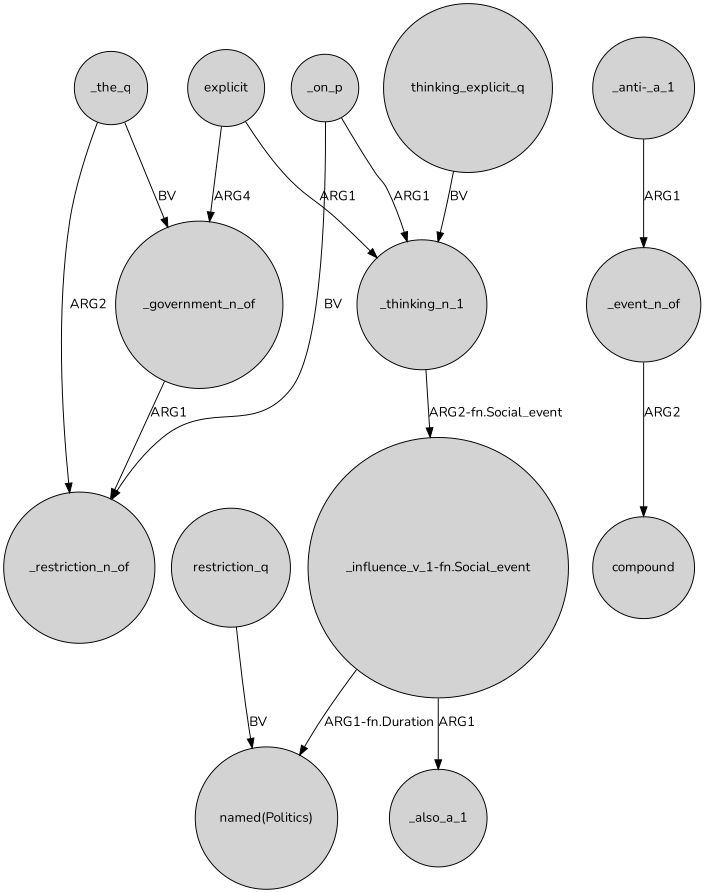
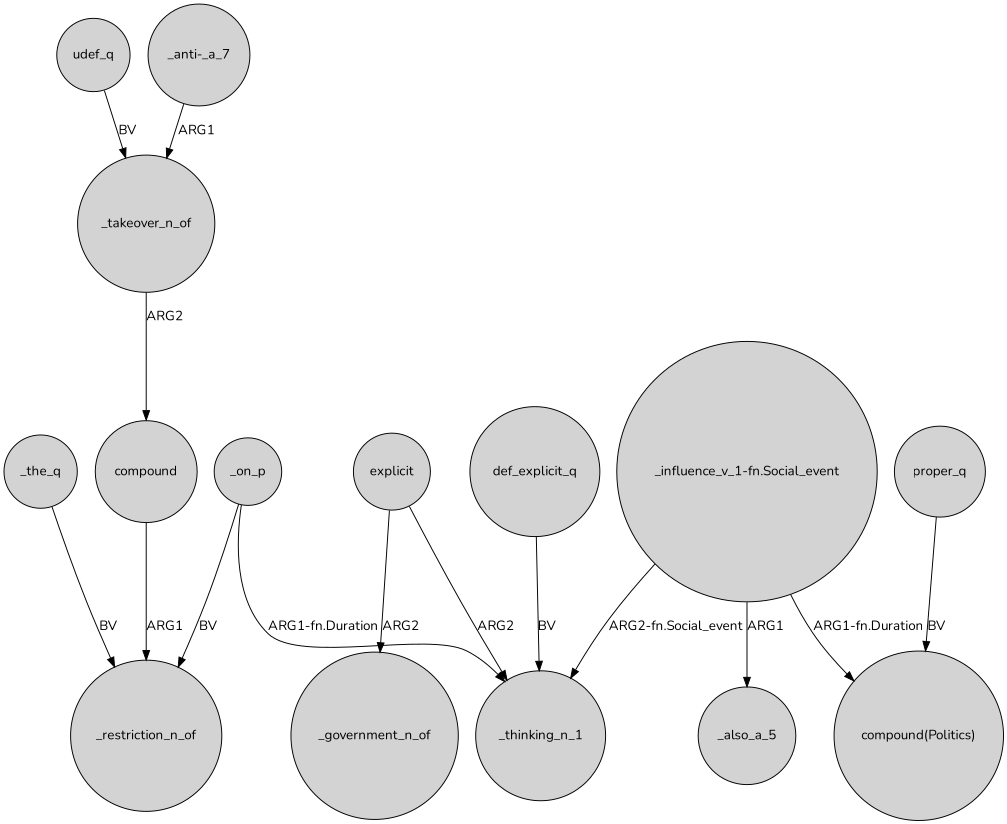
node "udef_q": added
node "thinking_explicit_q": label "thinking_explicit_q" -> "def_explicit_q"
node "_anti-_a_1": label "_anti-_a_1" -> "_anti-_a_7"
edge "_the_q" -> "_government_n_of": removed, label "BV"
edge "explicit" -> "_government_n_of": label "ARG4" -> "ARG2"
edge "explicit" -> "_thinking_n_1": label "ARG1" -> "ARG2"
edge "_on_p" -> "_thinking_n_1": label "ARG1" -> "ARG1-fn.Duration"
edge "_the_q" -> "_restriction_n_of": label "ARG2" -> "BV"
node "_event_n_of": label "_event_n_of" -> "_takeover_n_of"
edge "_thinking_n_1" -> "_influence_v_1-fn.Social_event": reversed
edge "_government_n_of" -> "_restriction_n_of": now "compound" -> "_restriction_n_of"
node "restriction_q": label "restriction_q" -> "proper_q"
node "named(Politics)": label "named(Politics)" -> "compound(Politics)"
node "_also_a_1": label "_also_a_1" -> "_also_a_5"
